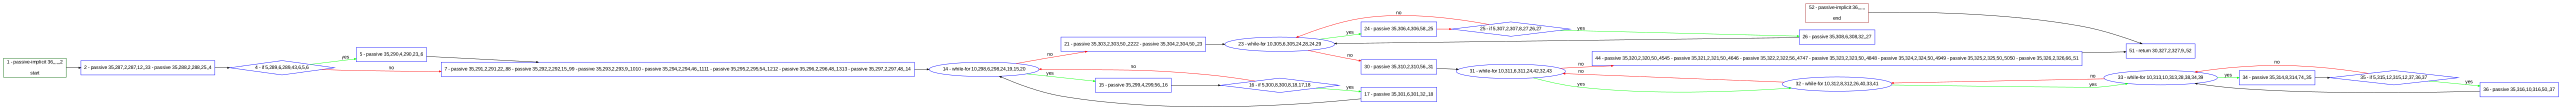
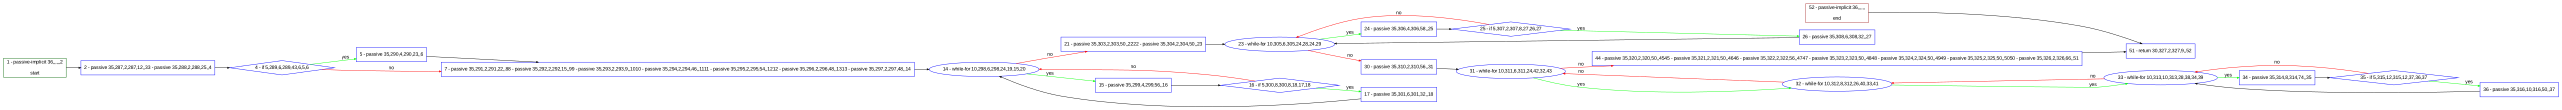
edge "24 - passive 35,306,4,306,58,,25" -> "25 - if 5,307,2,307,8,27,26,27": color #ff0000 -> #000000
